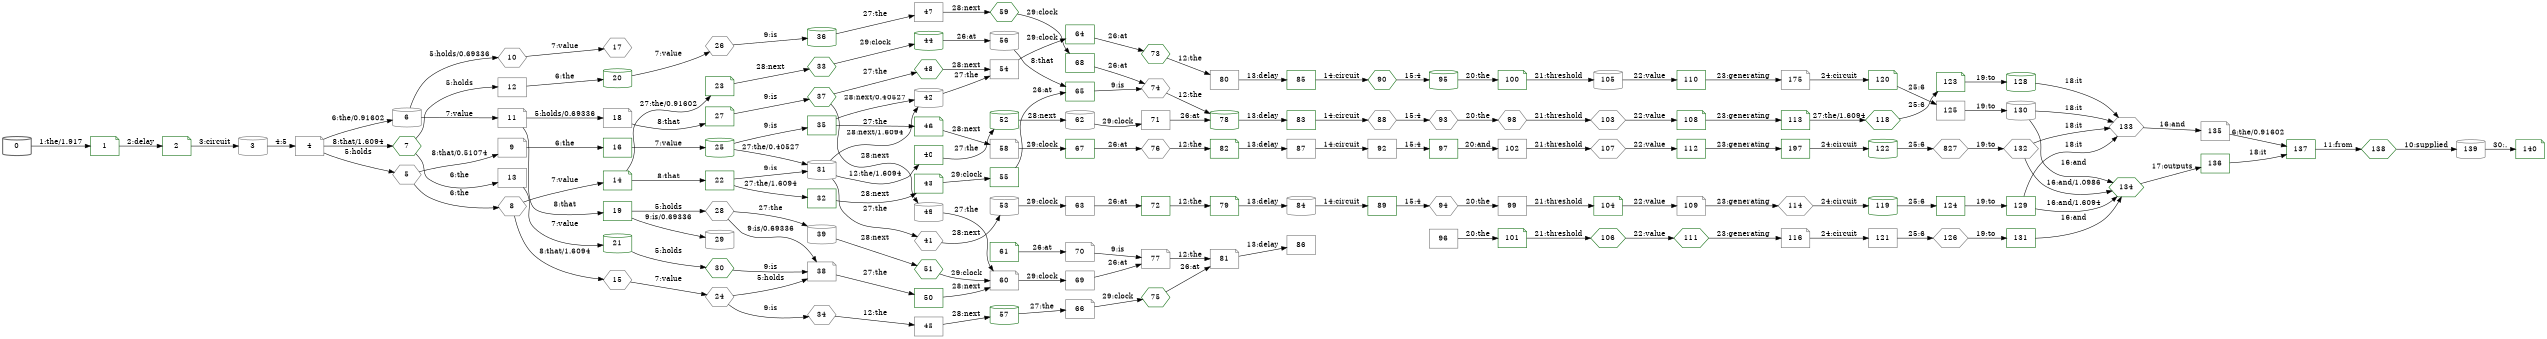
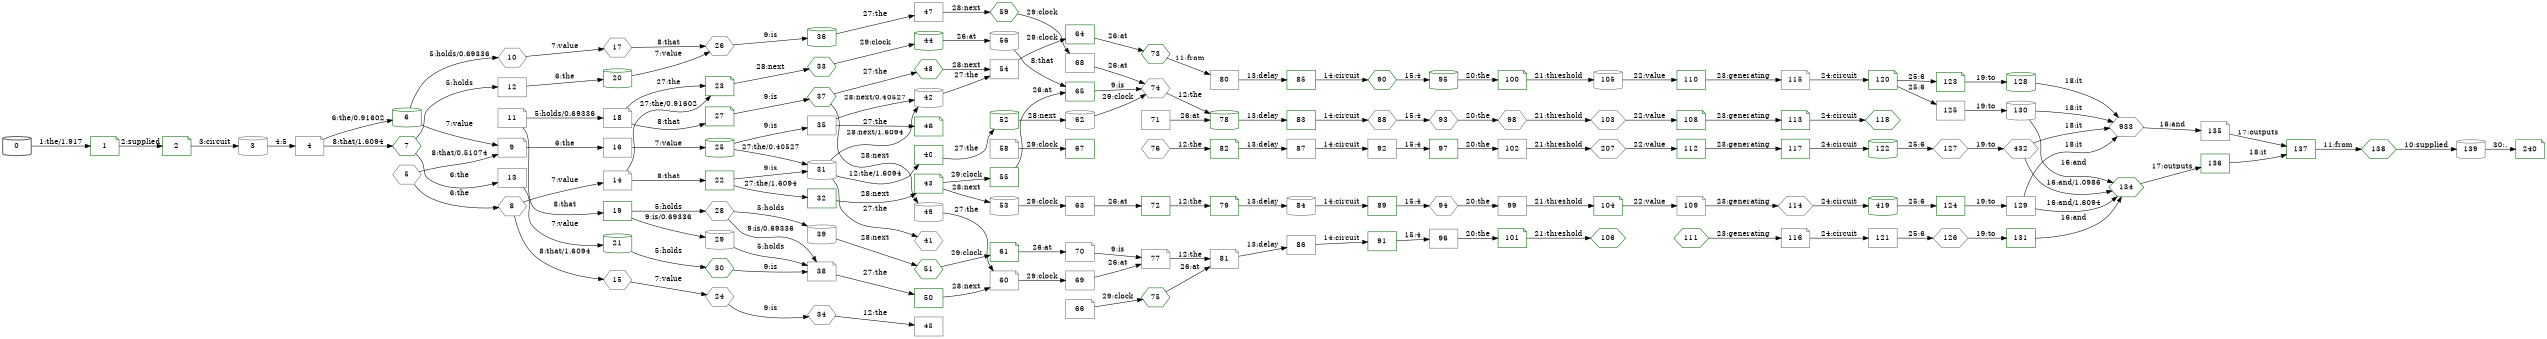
edge "17" -> "26": added, label "8:that"
edge "73" -> "80": label "12:the" -> "11:from"
node "68": color darkgreen -> gray40
node "175": label "175" -> "115"
edge "18" -> "23": added, label "27:the"
edge "118" -> "123": now "120" -> "123"
edge "113" -> "118": label "27:the/1.6094" -> "24:circuit"
node "6": color gray40 -> darkgreen
edge "6" -> "11": now "6" -> "9"
node "35": color darkgreen -> gray40
edge "62" -> "71": now "62" -> "74"
node "133": label "133" -> "933"
edge "135" -> "137": label "6:the/0.91602" -> "17:outputs"
edge "46" -> "58": removed, label "28:next"
edge "1" -> "2": label "2:delay" -> "2:supplied"
edge "97" -> "102": label "20:and" -> "20:the"
node "16": color darkgreen -> gray40
edge "67" -> "76": removed, label "26:at"
node "107": label "107" -> "207"
node "197": label "197" -> "117"
node "827": label "827" -> "127"
node "132": label "132" -> "432"
node "140": label "140" -> "240"
edge "4" -> "5": removed, label "5:holds"
node "14": color darkgreen -> gray40
node "119": label "119" -> "419"
node "129": color darkgreen -> gray40
edge "28" -> "39": label "27:the" -> "5:holds"
edge "106" -> "111": removed, label "22:value"
edge "41" -> "53": now "43" -> "53"
node "91": added
edge "51" -> "60": now "51" -> "61"
edge "24" -> "38": now "29" -> "38"
node "57": removed
